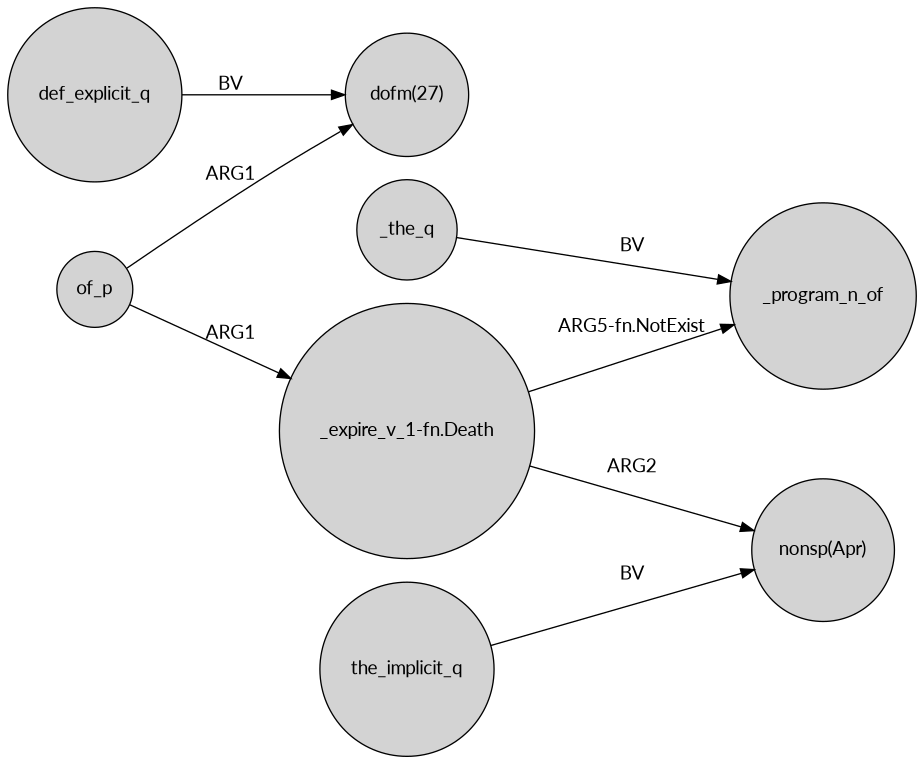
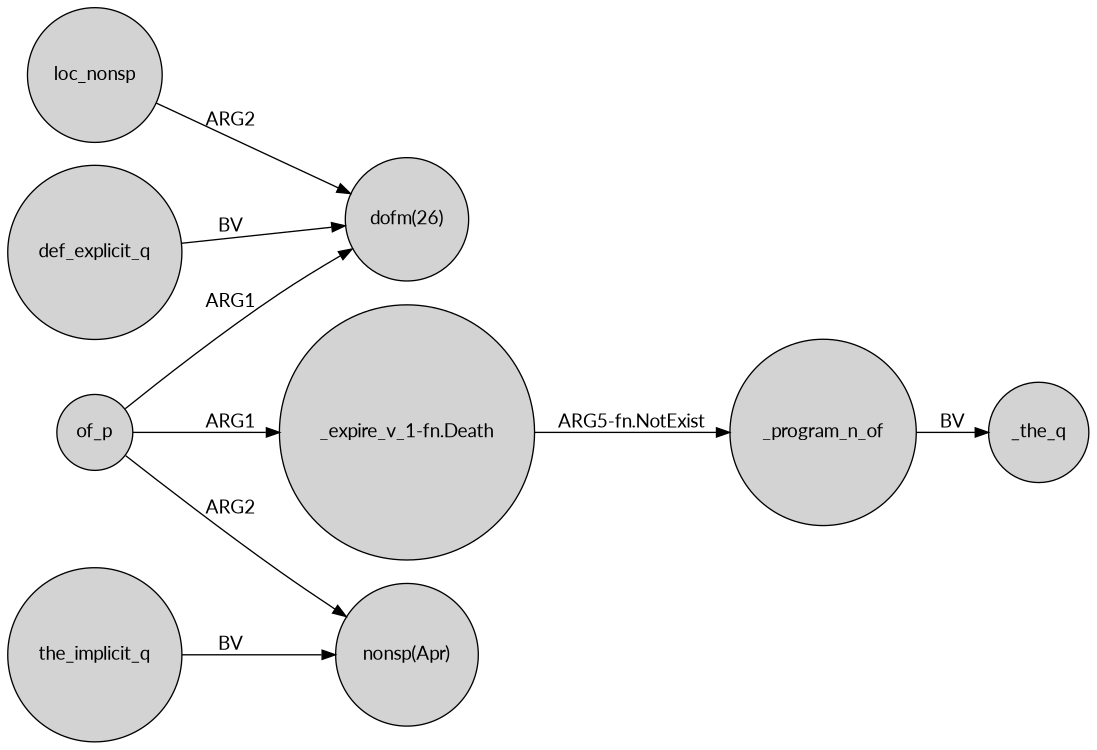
node "loc_nonsp": added
node "dofm(27)": label "dofm(27)" -> "dofm(26)"
edge "_the_q" -> "_program_n_of": reversed
edge "_expire_v_1-fn.Death" -> "nonsp(Apr)": now "of_p" -> "nonsp(Apr)"
